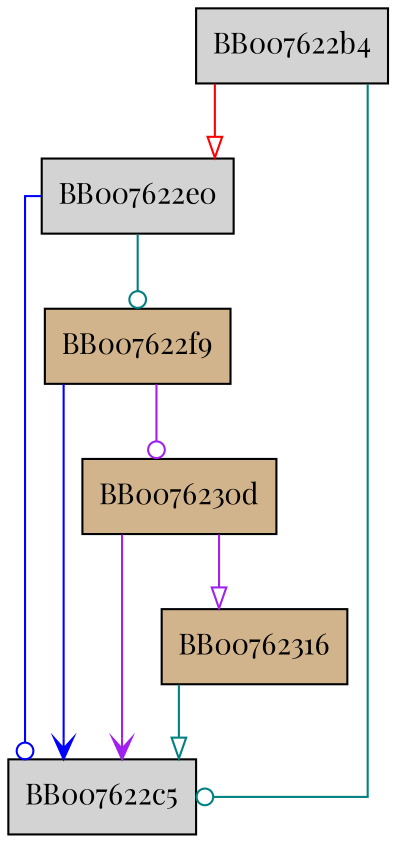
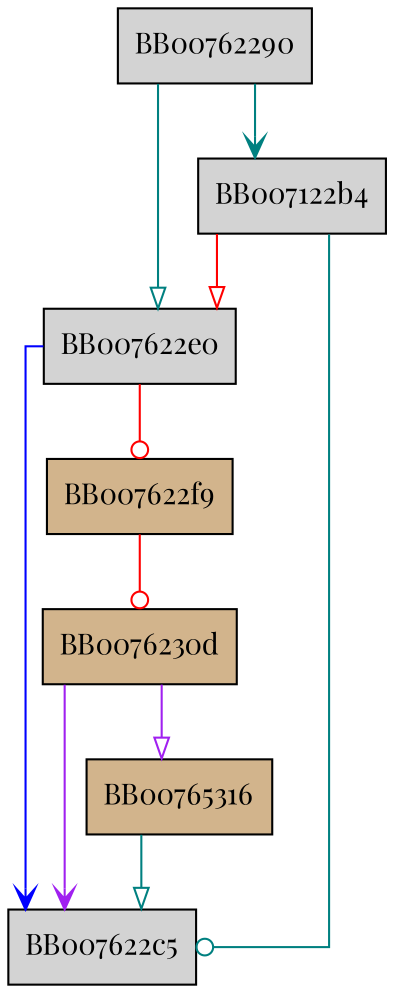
node "BB00762290": added
node "BB007622b4": label "BB007622b4" -> "BB007122b4"
edge "BB007622e0" -> "BB007622f9": color teal -> red
edge "BB007622f9" -> "BB0076230d": color purple -> red
edge "BB007622e0" -> "BB007622c5": arrowhead odot -> vee
edge "BB007622f9" -> "BB007622c5": removed
node "BB00762316": label "BB00762316" -> "BB00765316"
